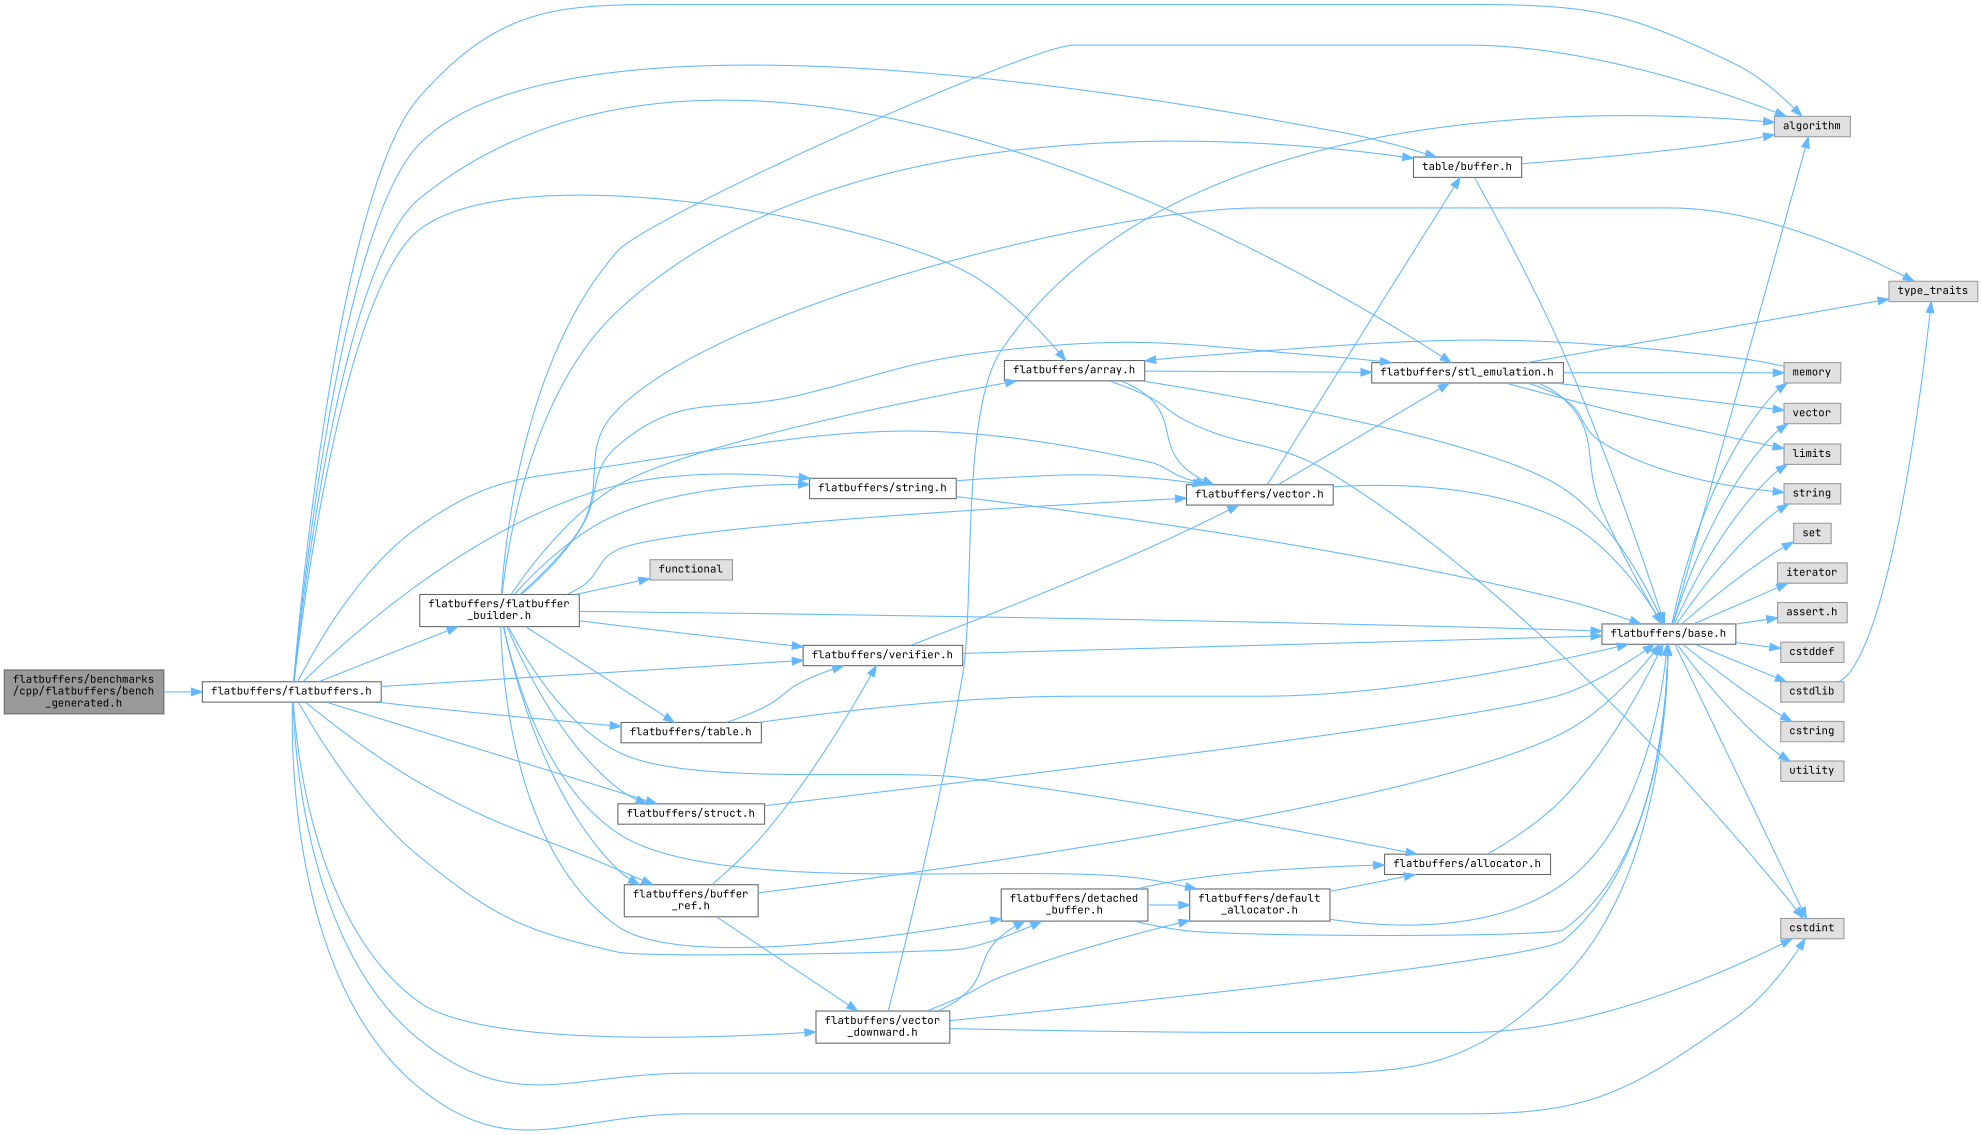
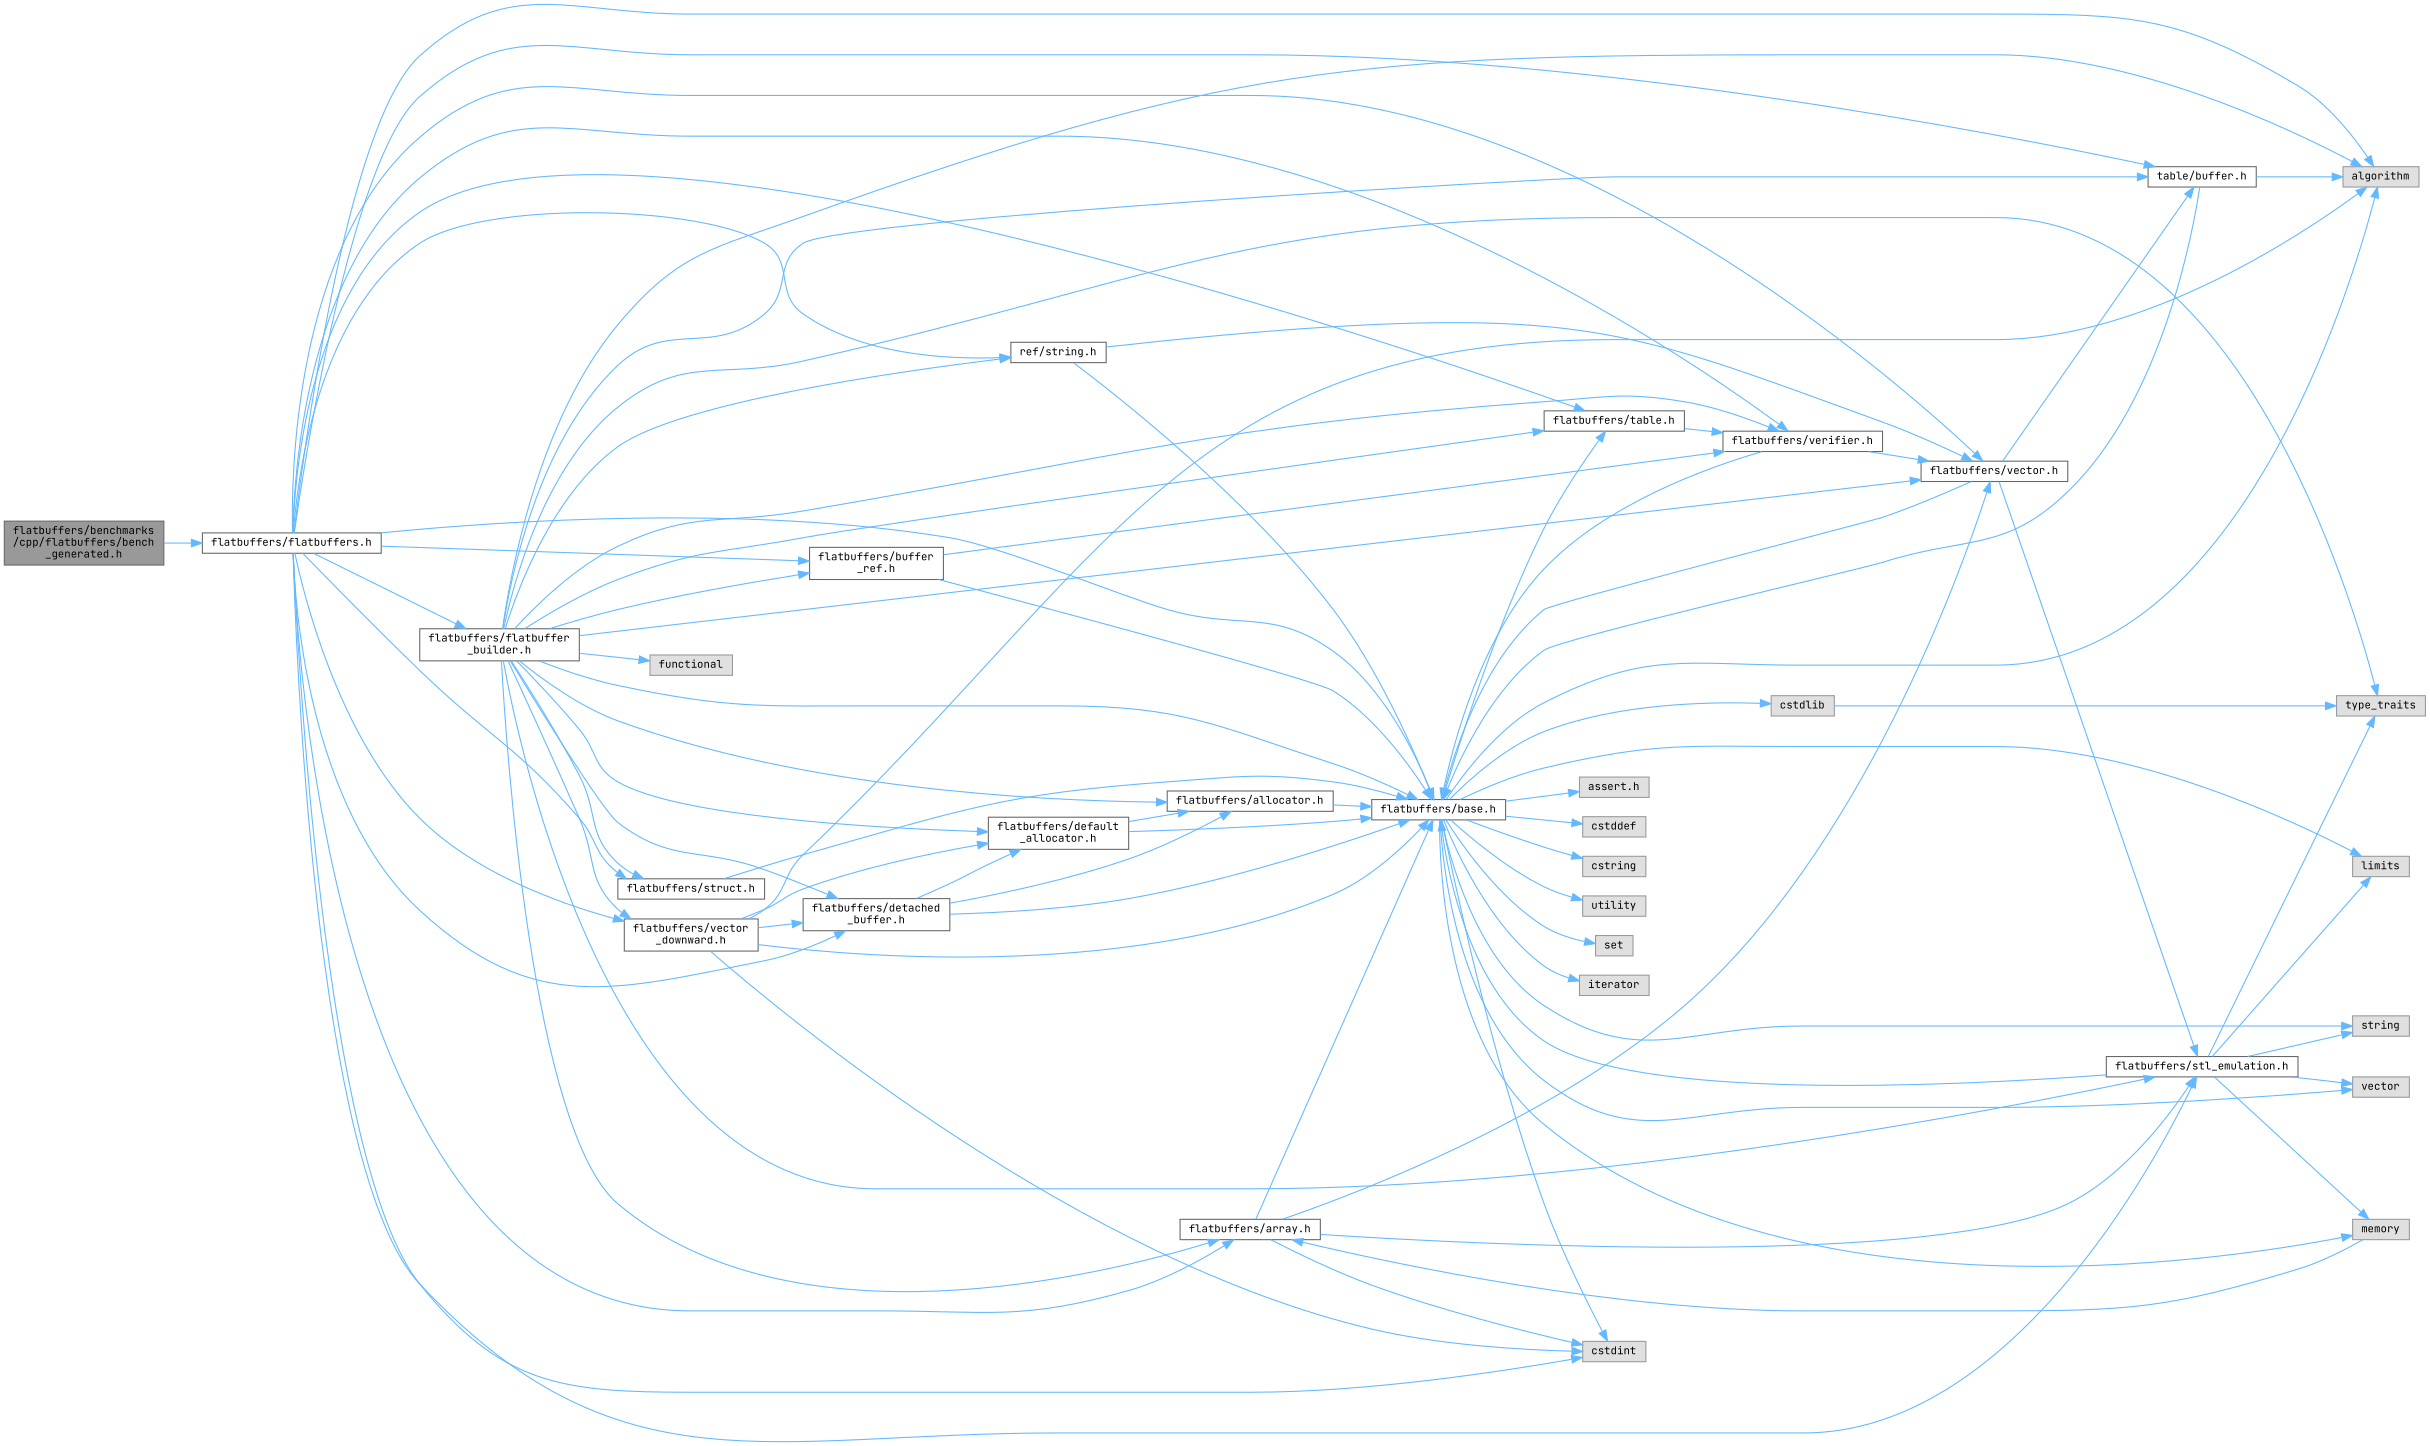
node "flatbuffers/string.h": label "flatbuffers/string.h" -> "ref/string.h"
edge "flatbuffers/table.h" -> "flatbuffers/base.h": reversed
edge "flatbuffers/buffer _ref.h" -> "flatbuffers/vector _downward.h": now "flatbuffers/flatbuffer _builder.h" -> "flatbuffers/vector _downward.h"
